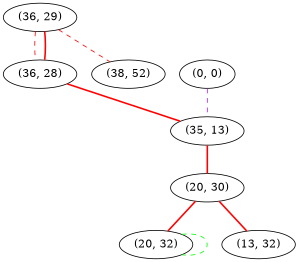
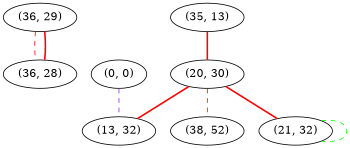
edge "(36, 29)" -- "(38, 52)": now "(20, 30)" -- "(38, 52)"
edge "(36, 28)" -- "(35, 13)": removed
edge "(0, 0)" -- "(35, 13)": now "(0, 0)" -- "(13, 32)"
node "(20, 32)": label "(20, 32)" -> "(21, 32)"
